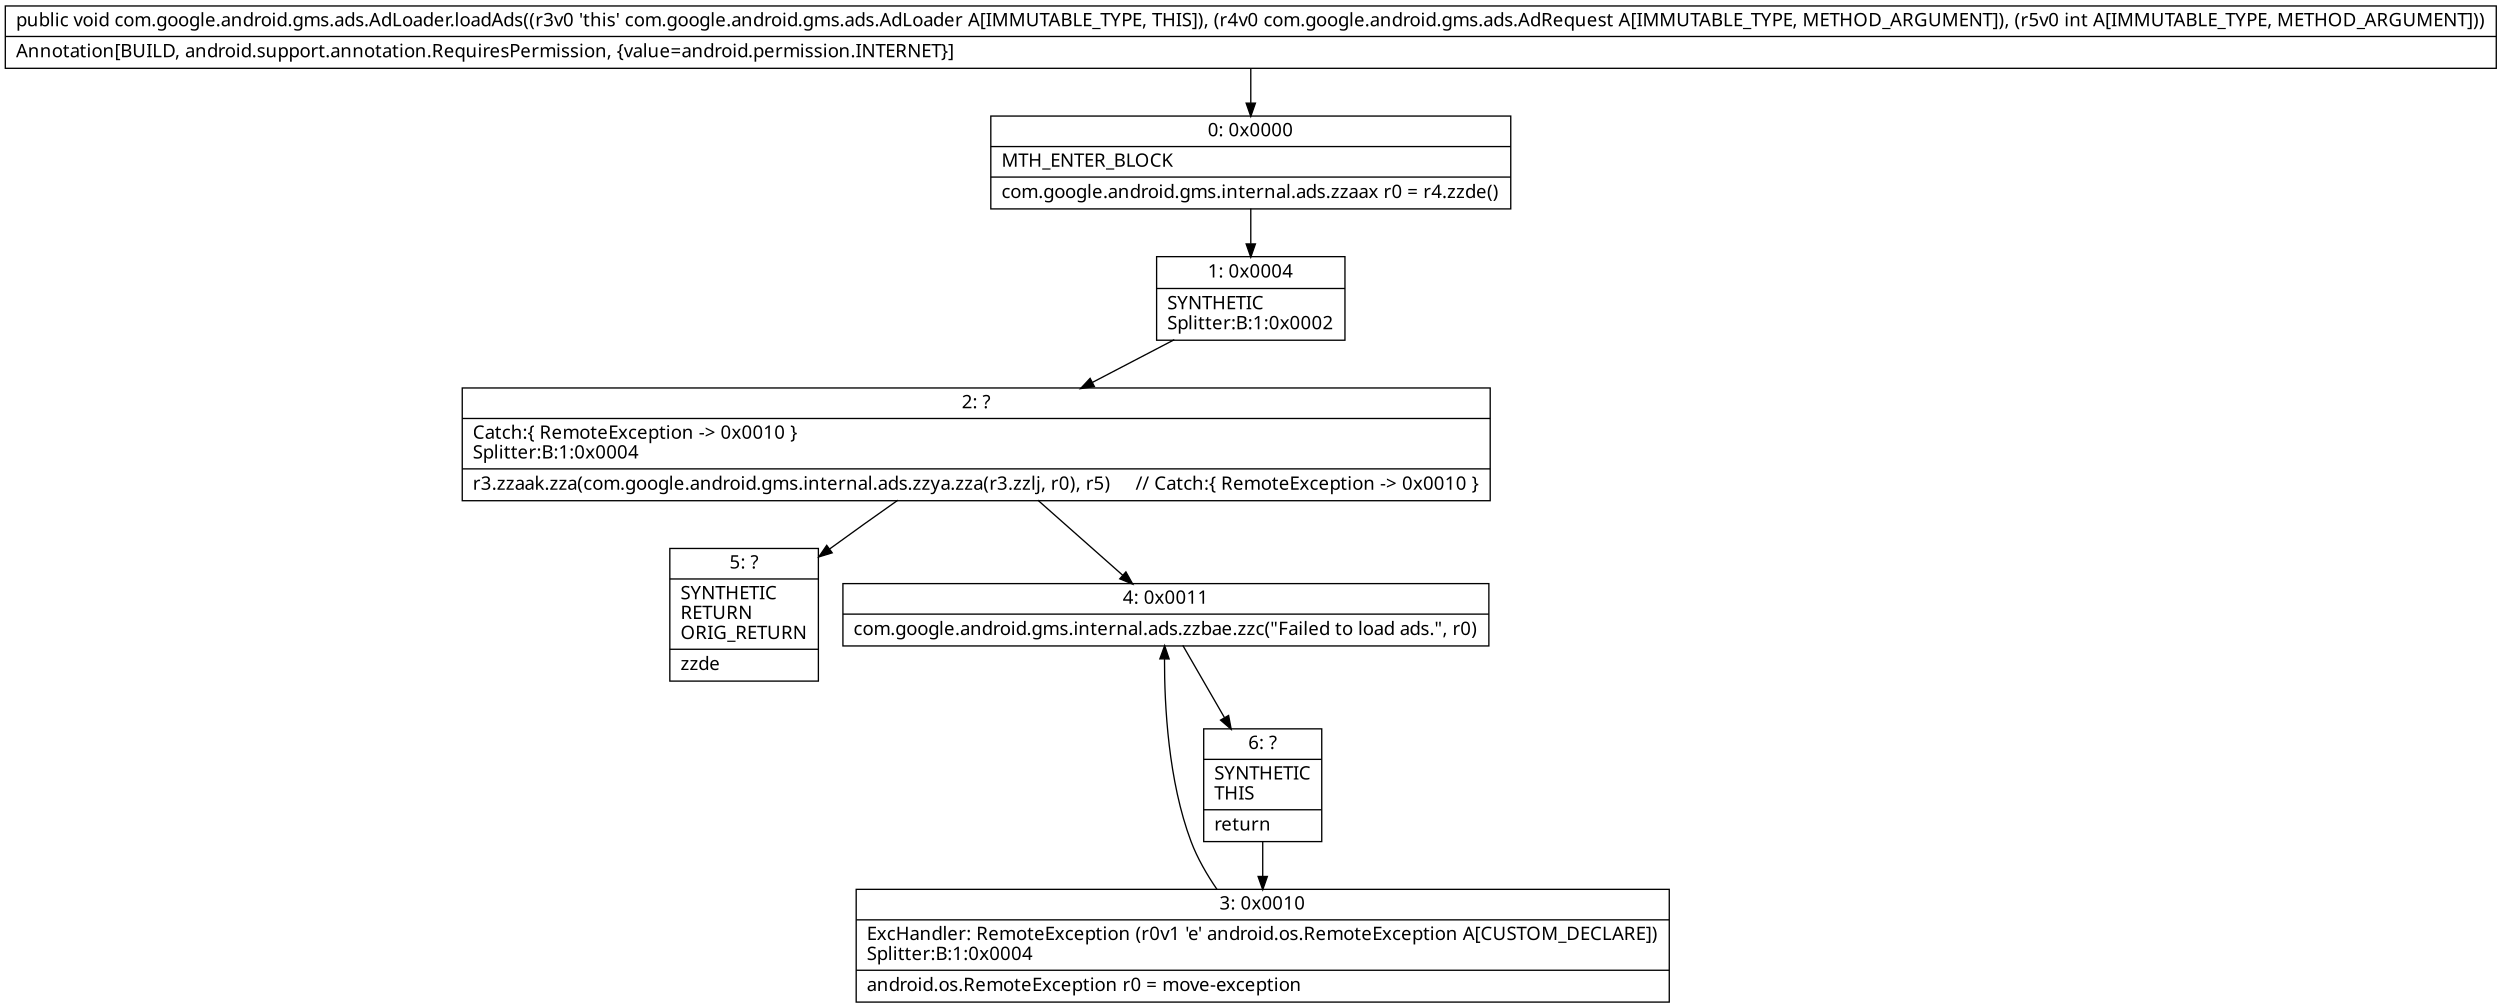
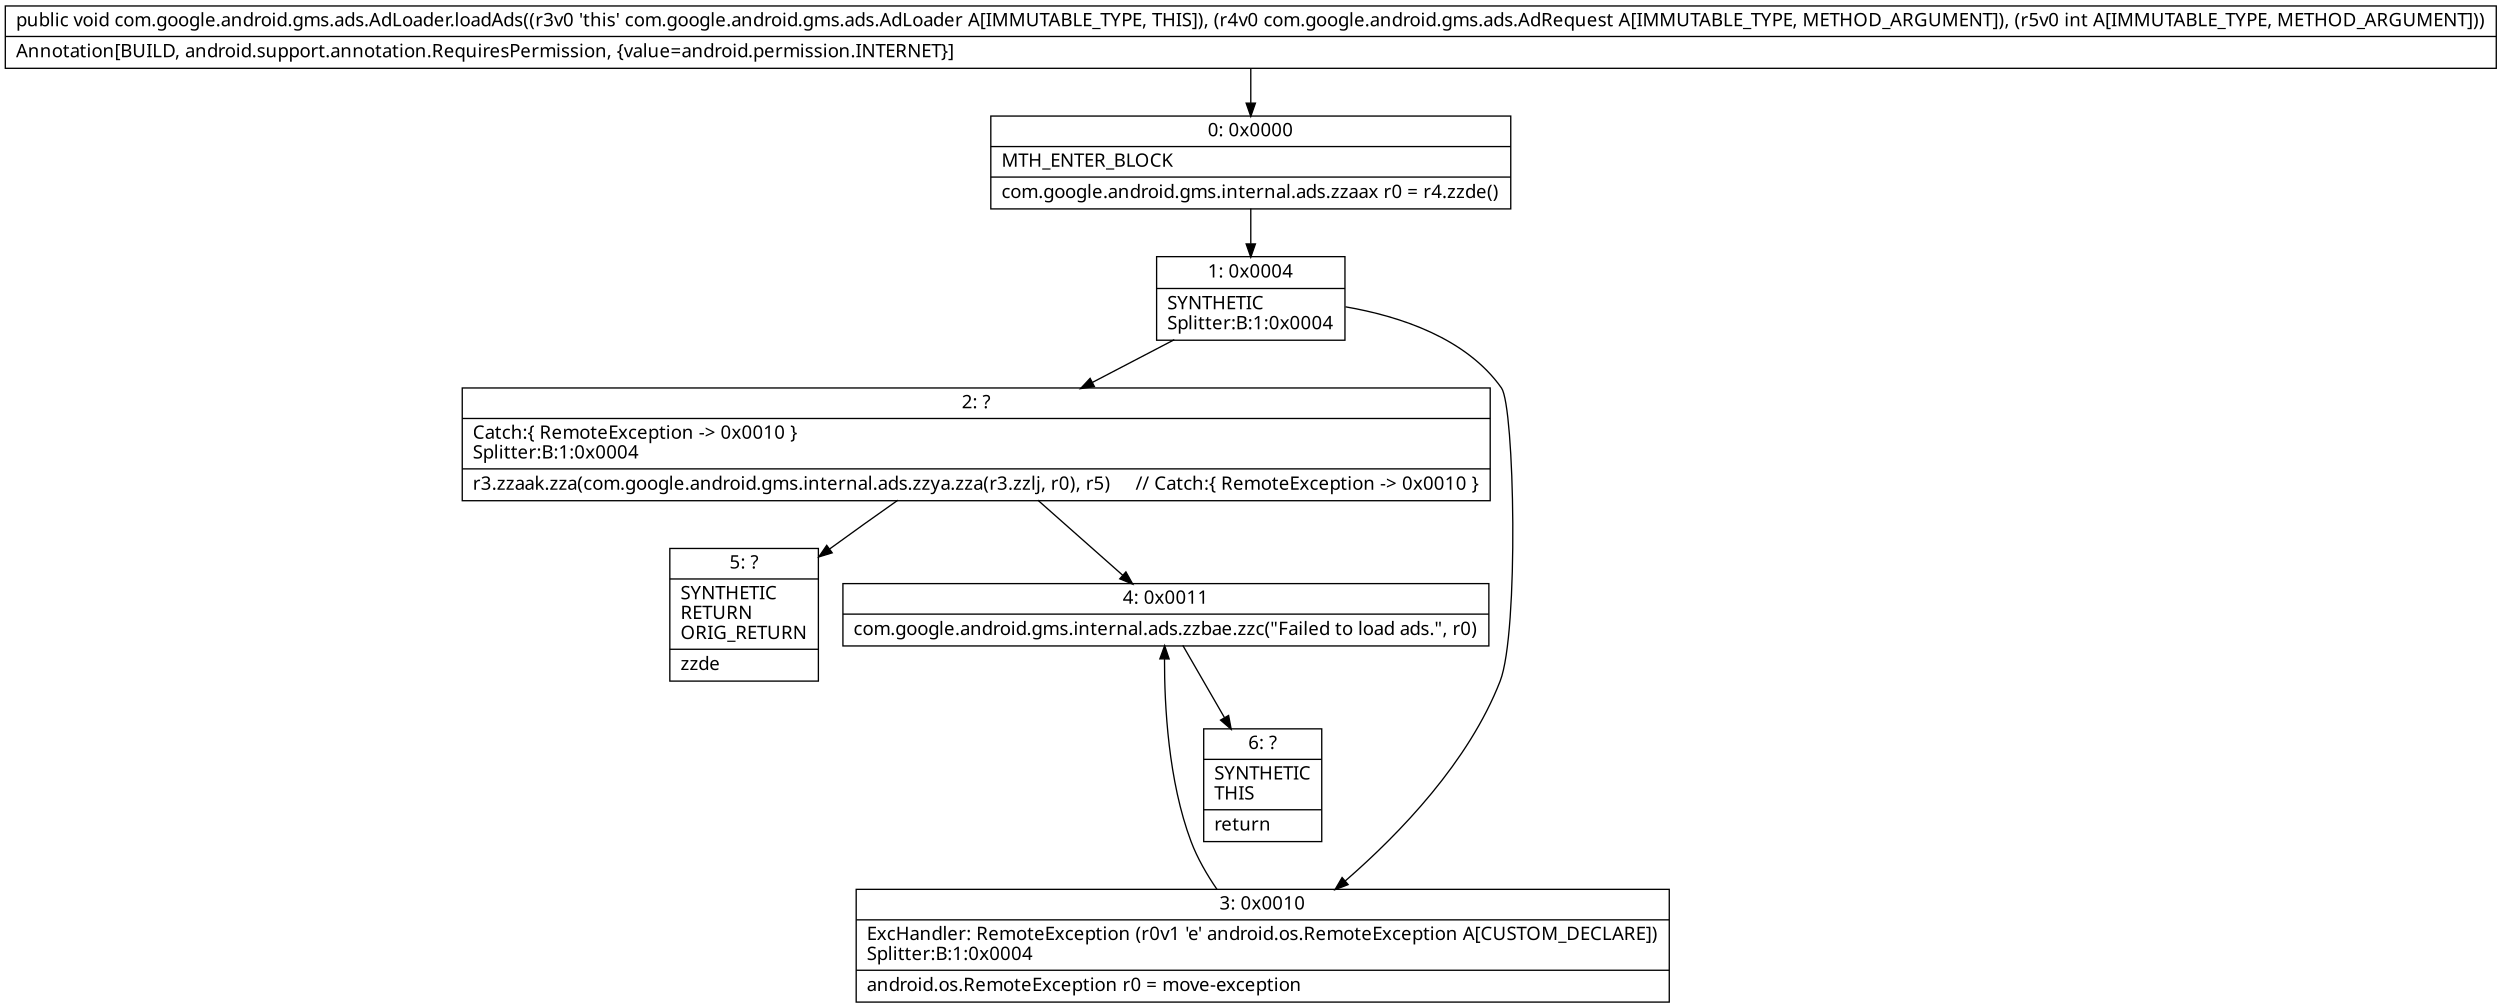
node "1: 0x0004": text "Splitter:B:1:0x0002" -> "Splitter:B:1:0x0004"
edge "6: ?" -> "3: 0x0010": now "1: 0x0004" -> "3: 0x0010"
